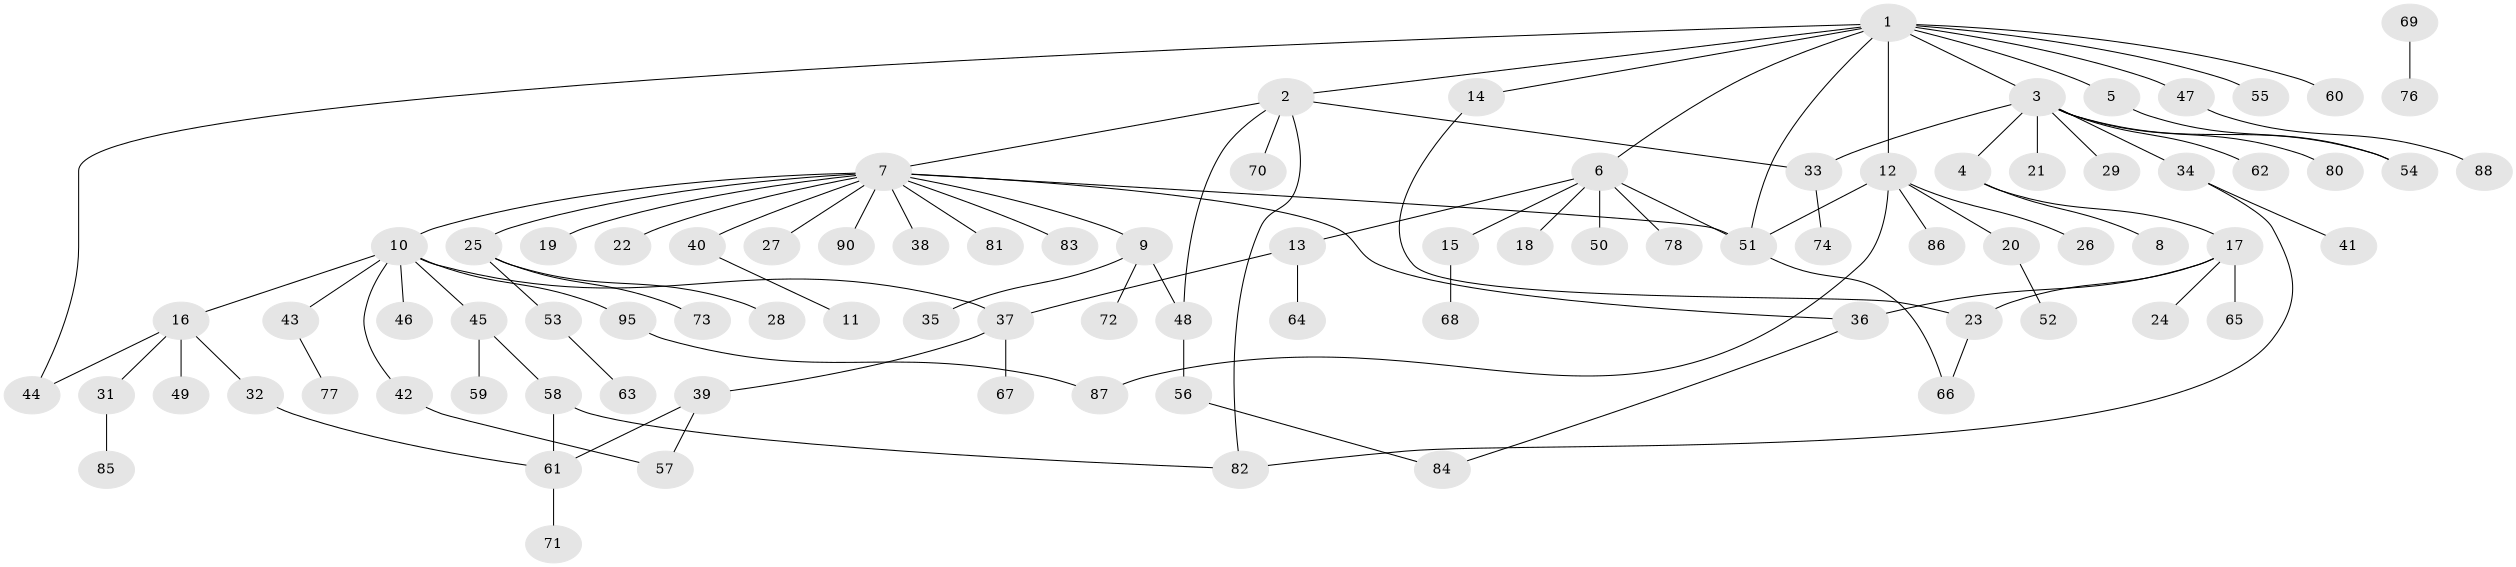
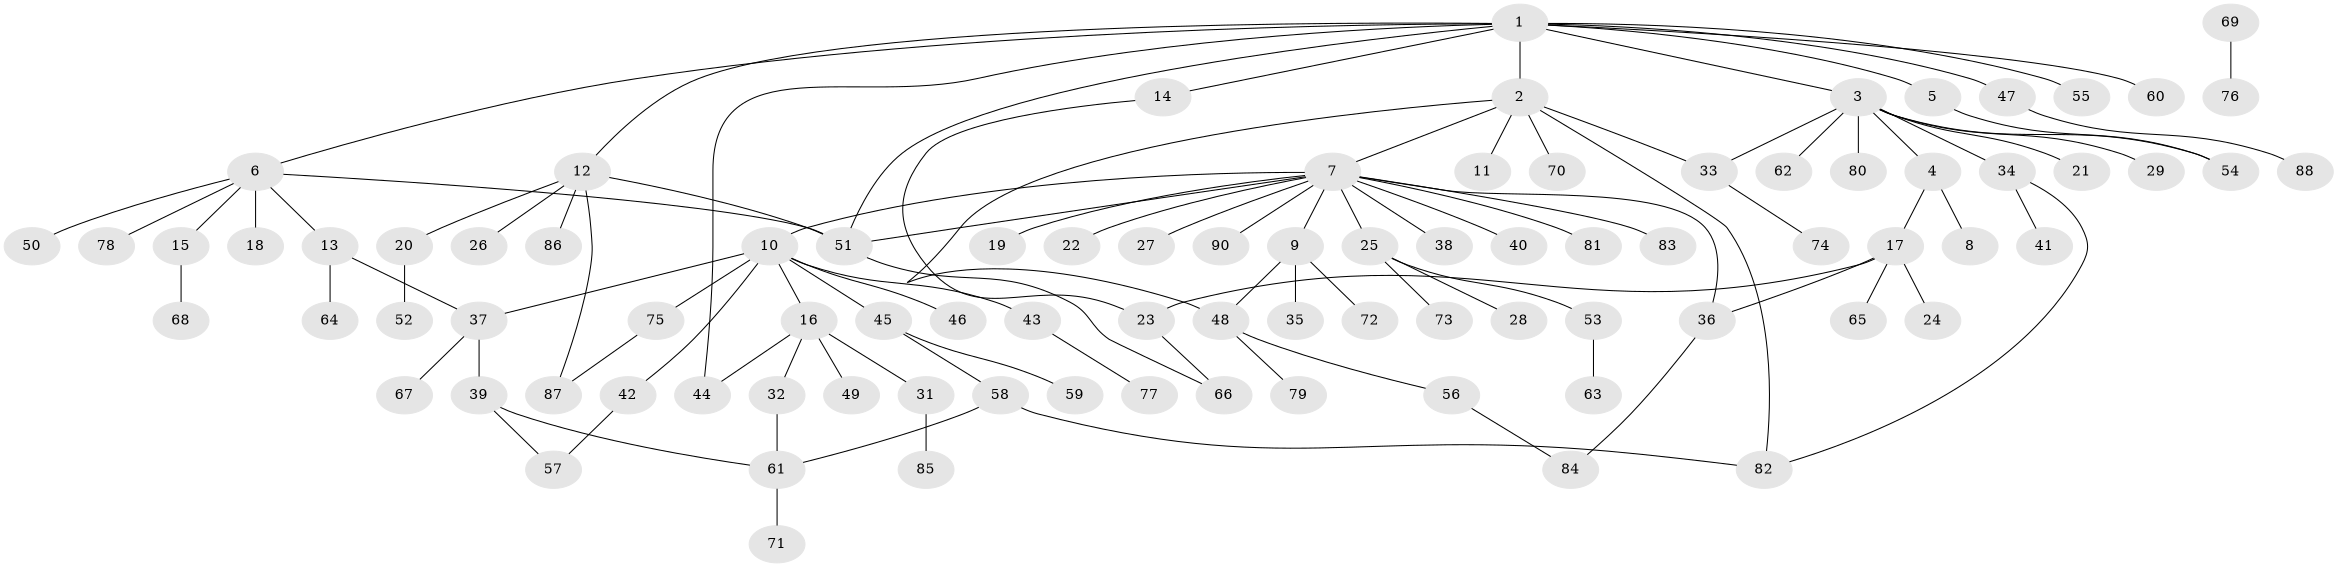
edge "40" -- "11": now "2" -- "11"
node "95": label "95" -> "75"
node "79": added
